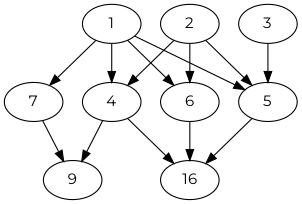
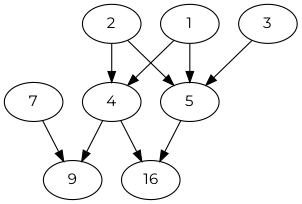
edge "1" -> "7": removed
node "6": removed
